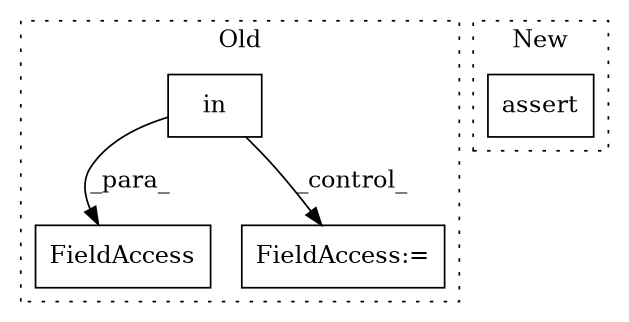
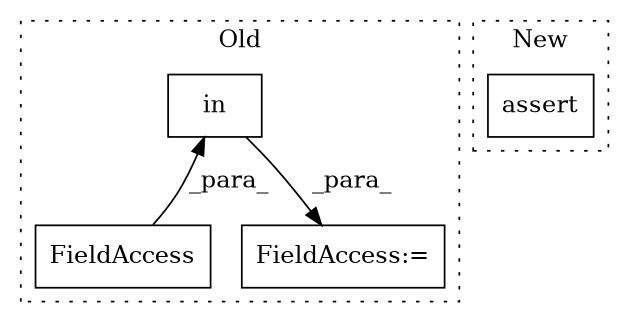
edge "in" -> "FieldAccess": reversed
edge "in" -> "FieldAccess:=": label "_control_" -> "_para_"
